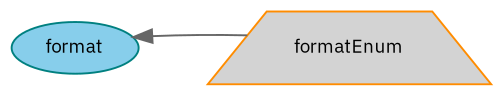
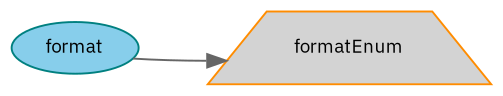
edge "formatEnum" -> "format": reversed
